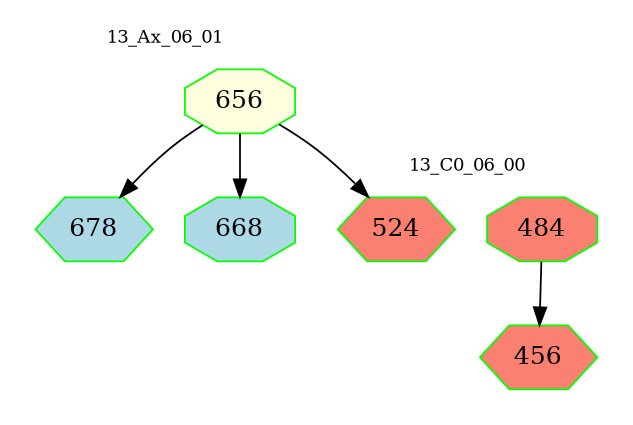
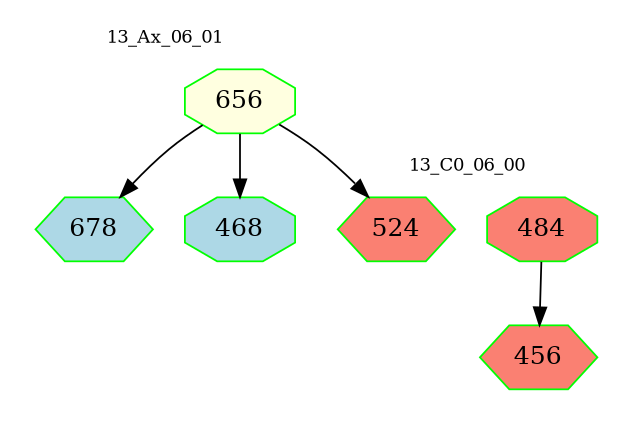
node "668": label "668" -> "468"
